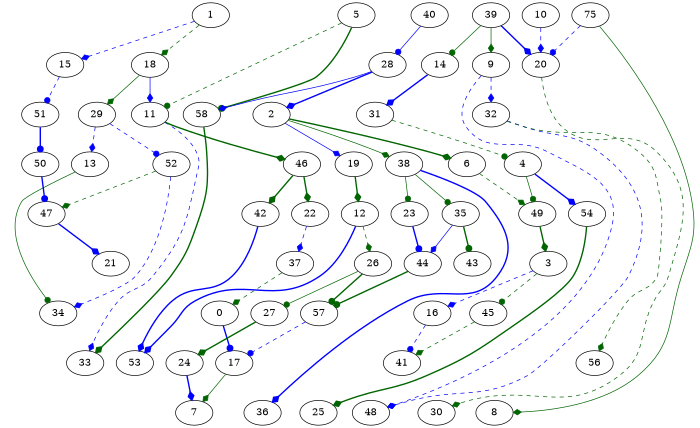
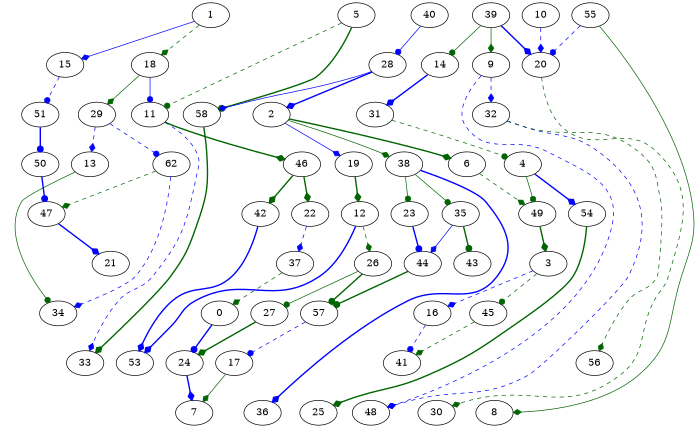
node "75": label "75" -> "55"
edge "1" -> "15": style dashed -> solid
edge "18" -> "11": arrowhead diamond -> dot
node "52": label "52" -> "62"
edge "0" -> "17": now "0" -> "24"
